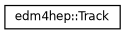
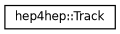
node "edm4hep::Track": label "edm4hep::Track" -> "hep4hep::Track"
